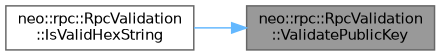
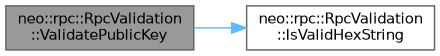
edge "neo::rpc::RpcValidation ::IsValidHexString" -> "neo::rpc::RpcValidation ::ValidatePublicKey": reversed
